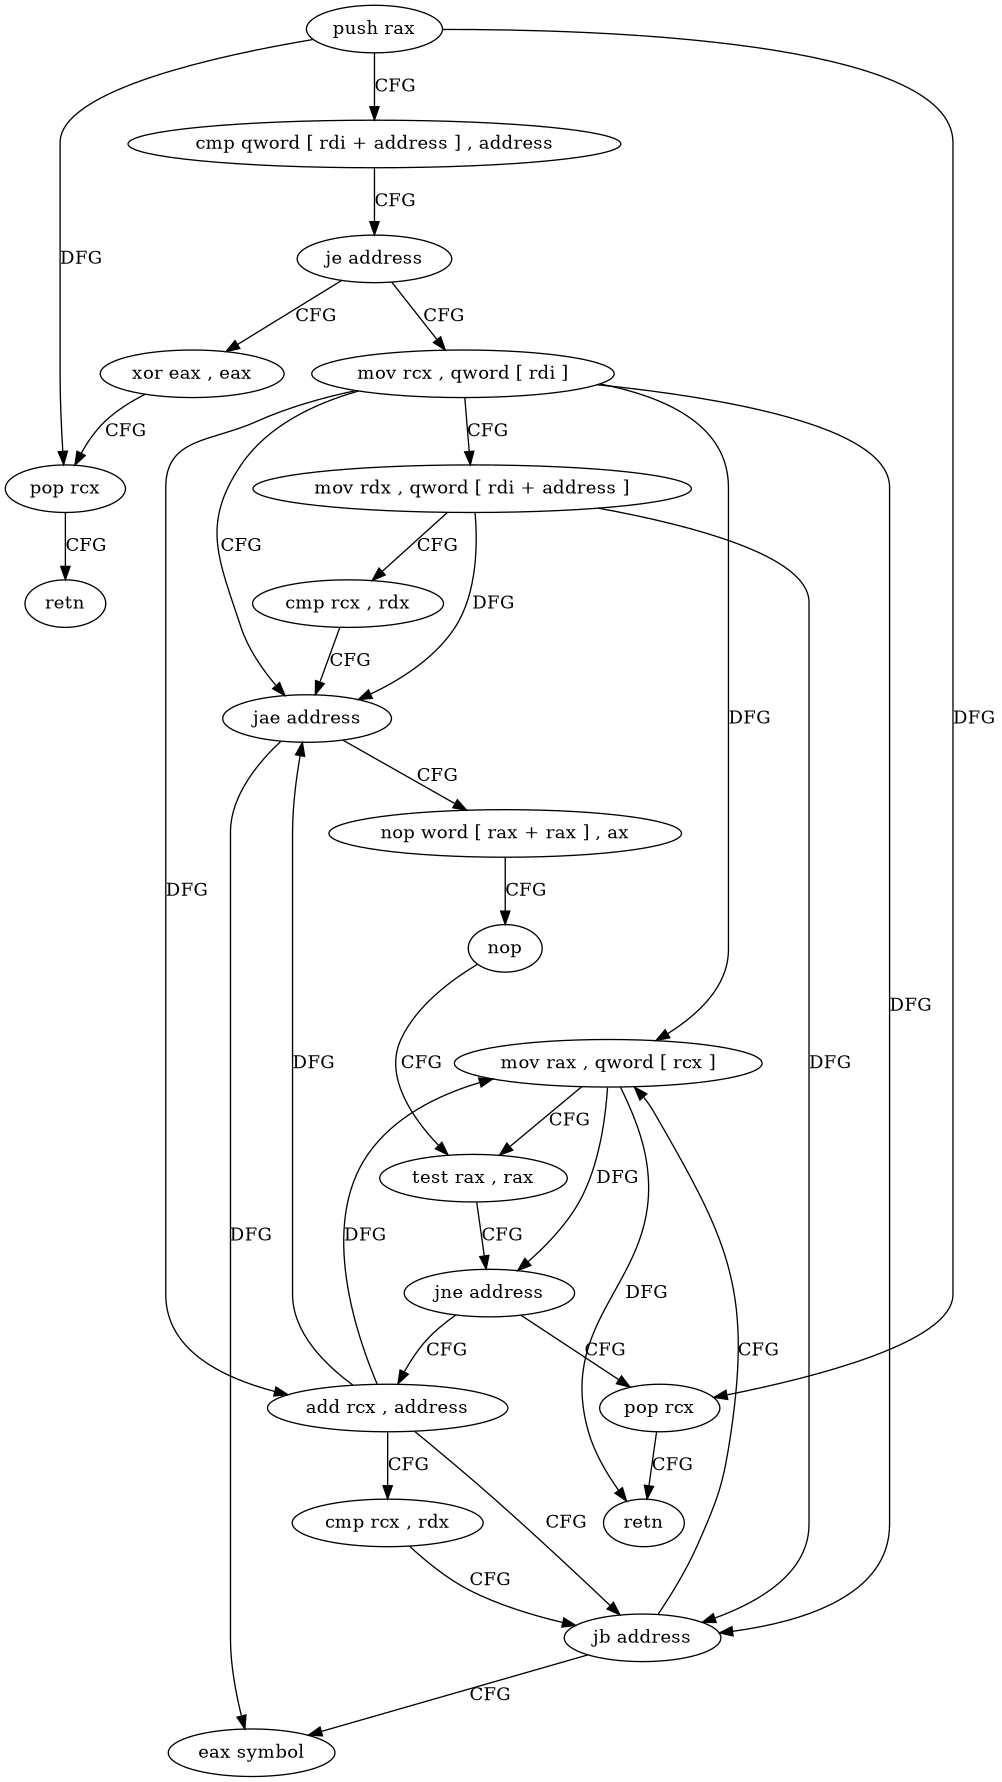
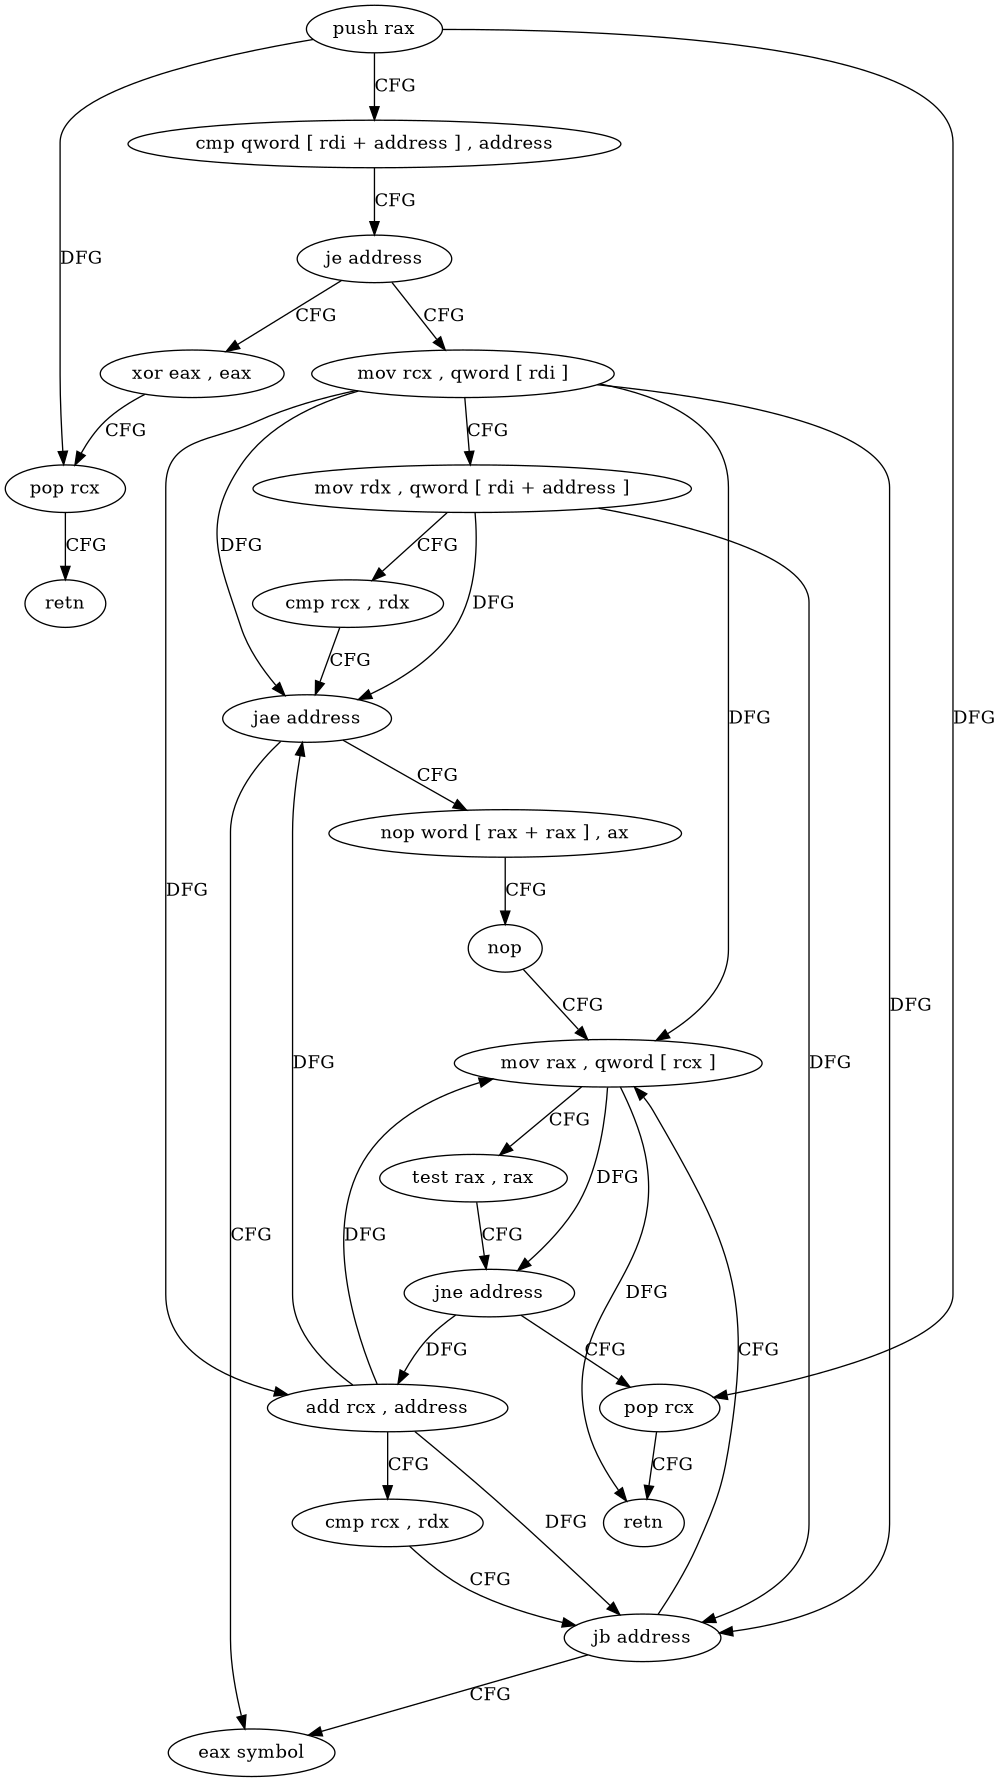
edge "mov rcx , qword [ rdi ]" -> "jae address": label "CFG" -> "DFG"
edge "nop" -> "test rax , rax": now "nop" -> "mov rax , qword [ rcx ]"
edge "jae address" -> "eax symbol": label "DFG" -> "CFG"
edge "jne address" -> "add rcx , address": label "CFG" -> "DFG"
edge "add rcx , address" -> "jb address": label "CFG" -> "DFG"
